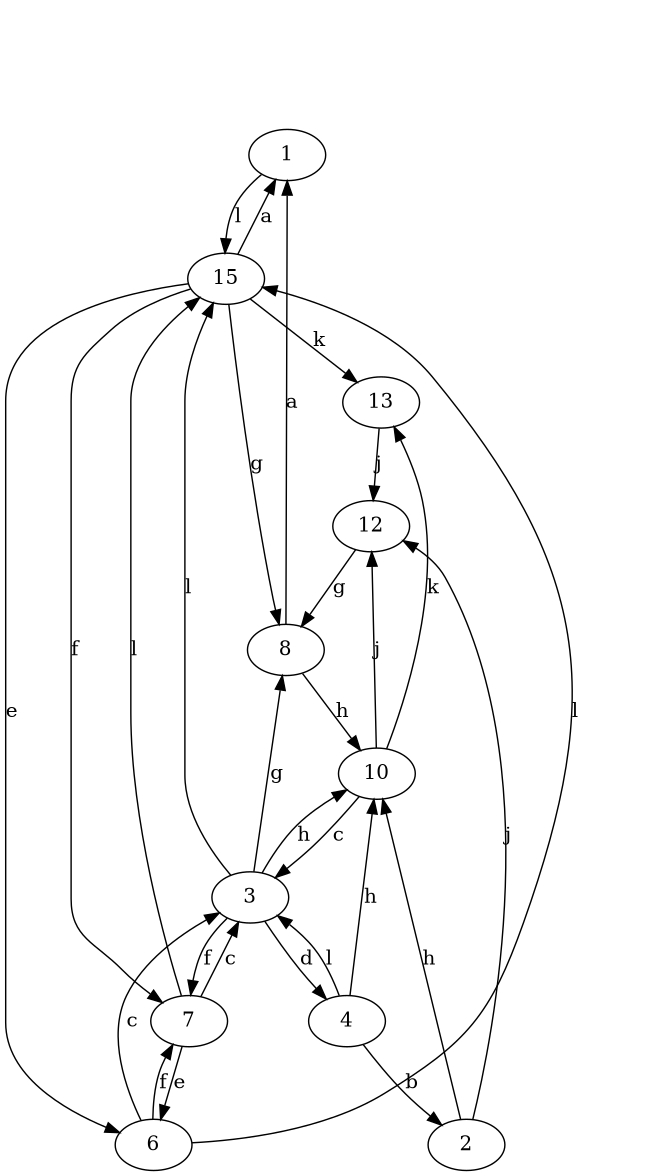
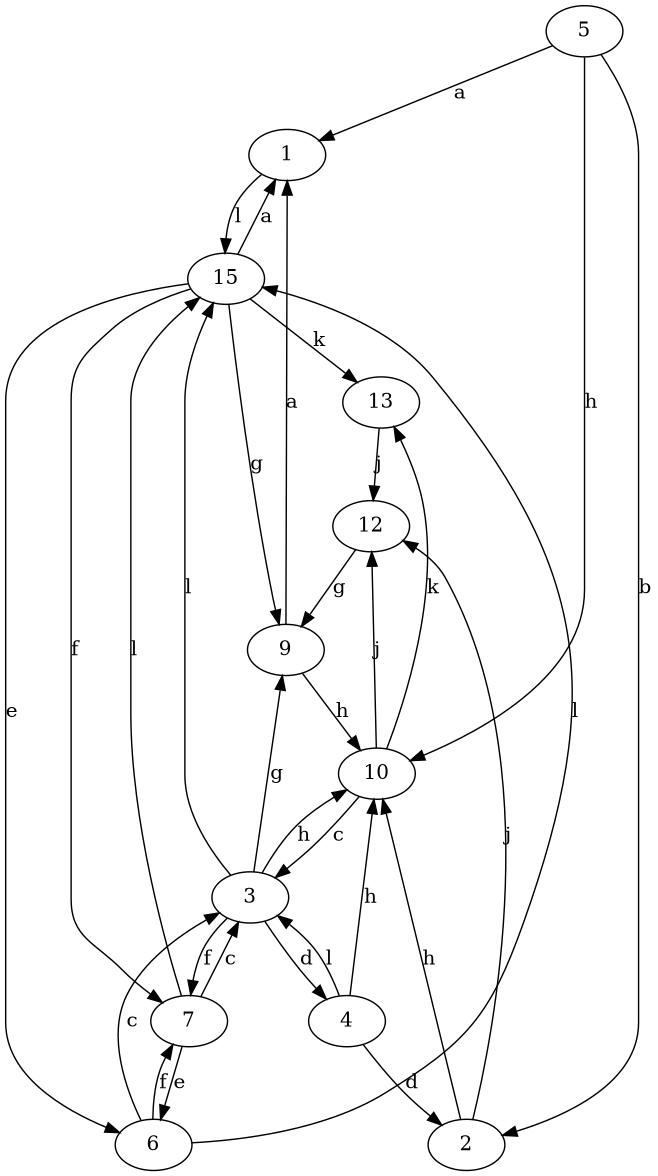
node "5": added
node "8": label "8" -> "9"
edge "4" -> "2": label "b" -> "d"
